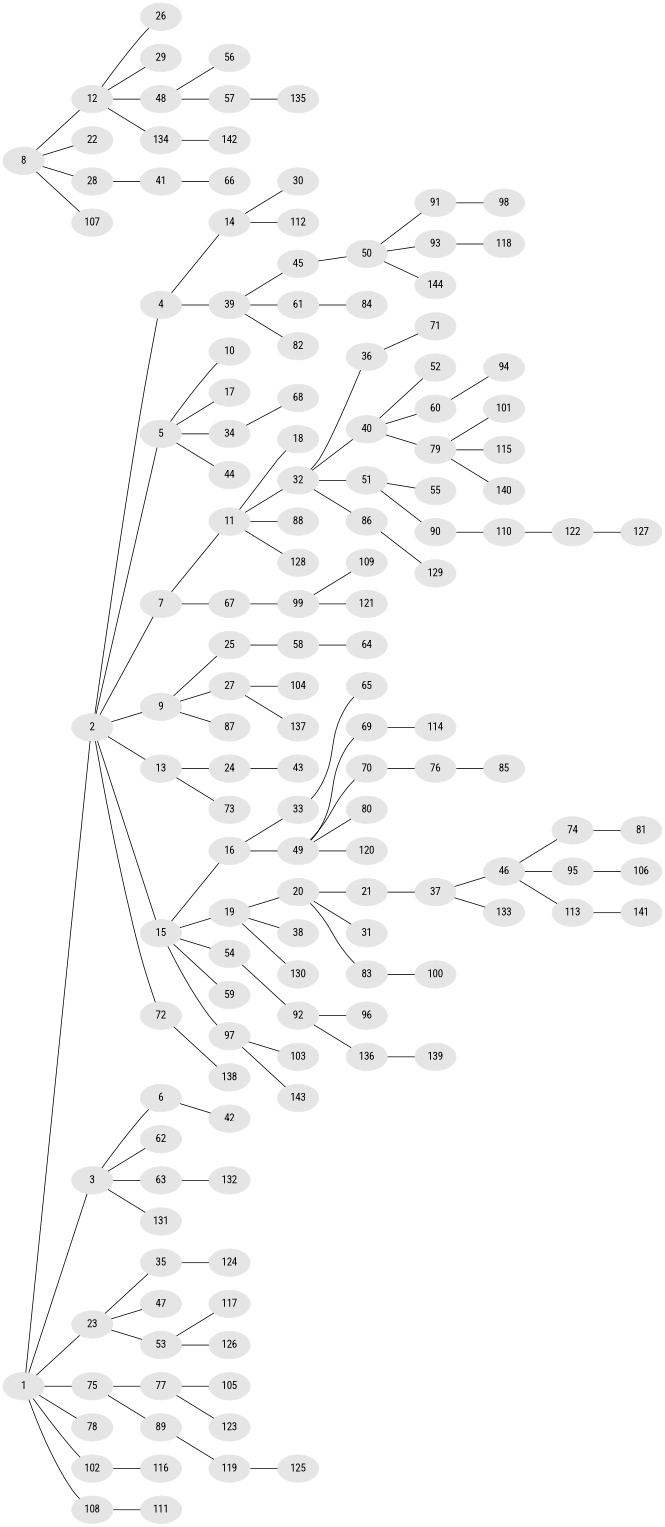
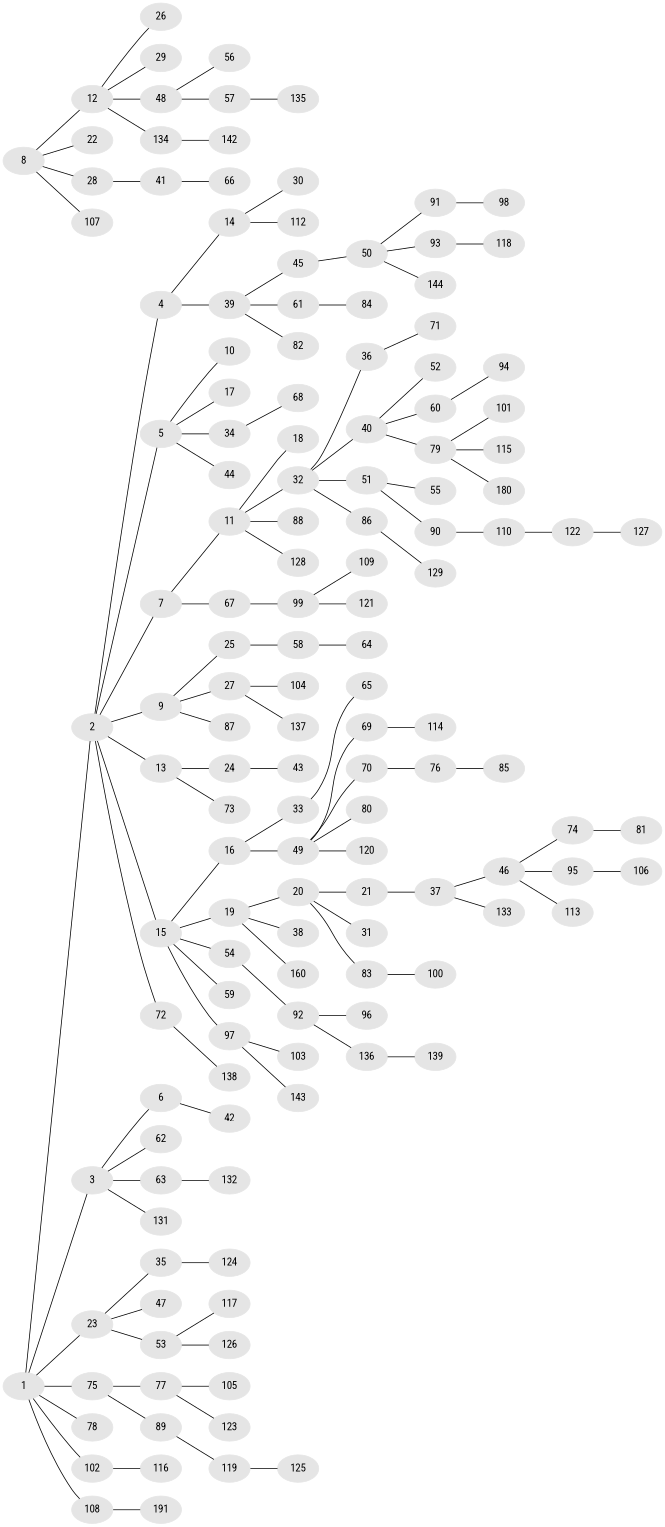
node "140": label "140" -> "180"
node "141": removed
node "130": label "130" -> "160"
node "111": label "111" -> "191"
